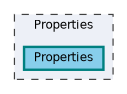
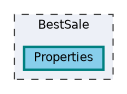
cluster "Properties": label "Properties" -> "BestSale"
